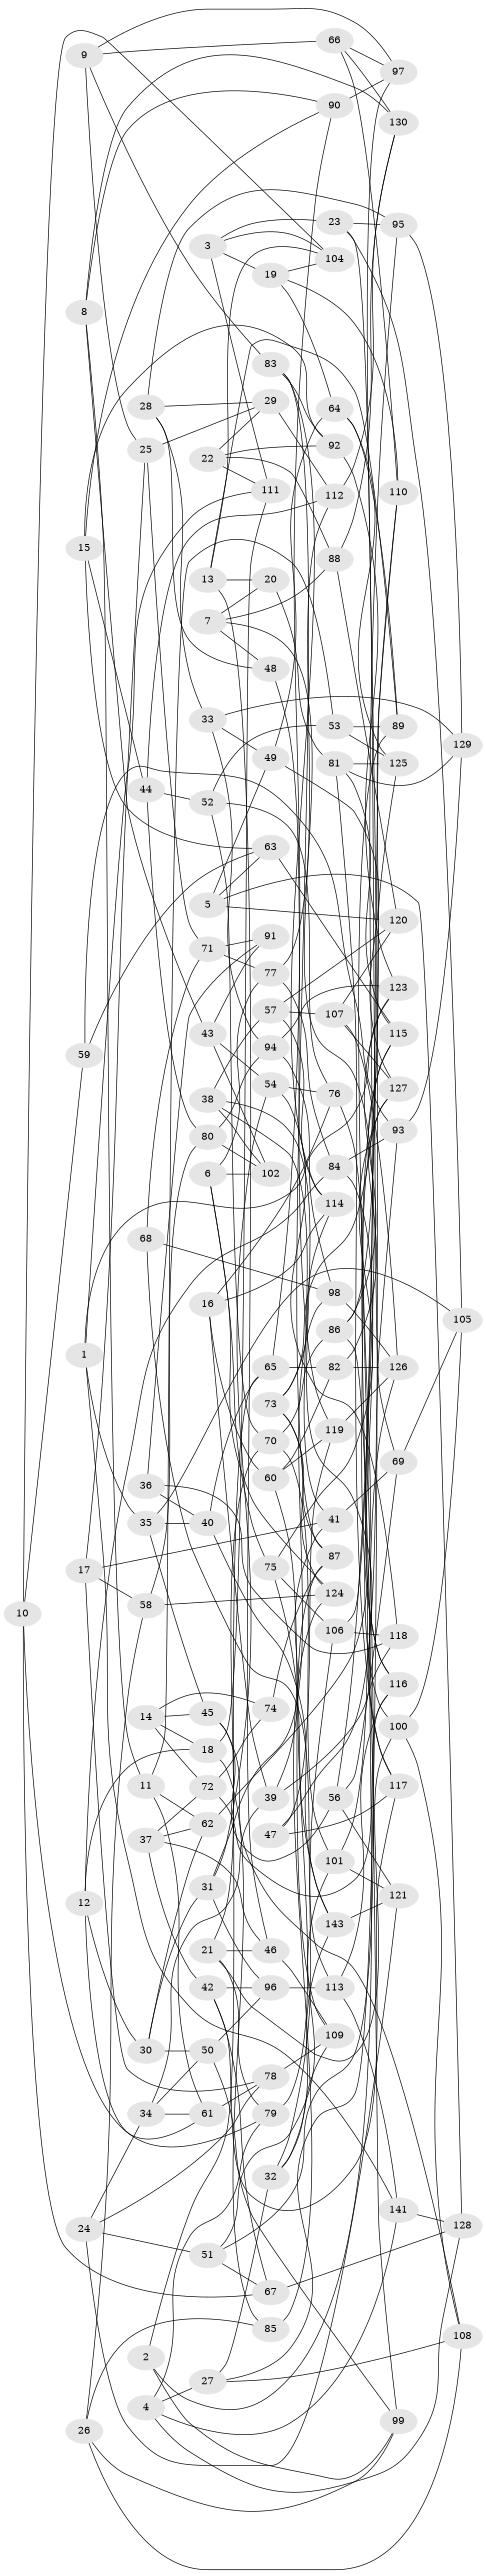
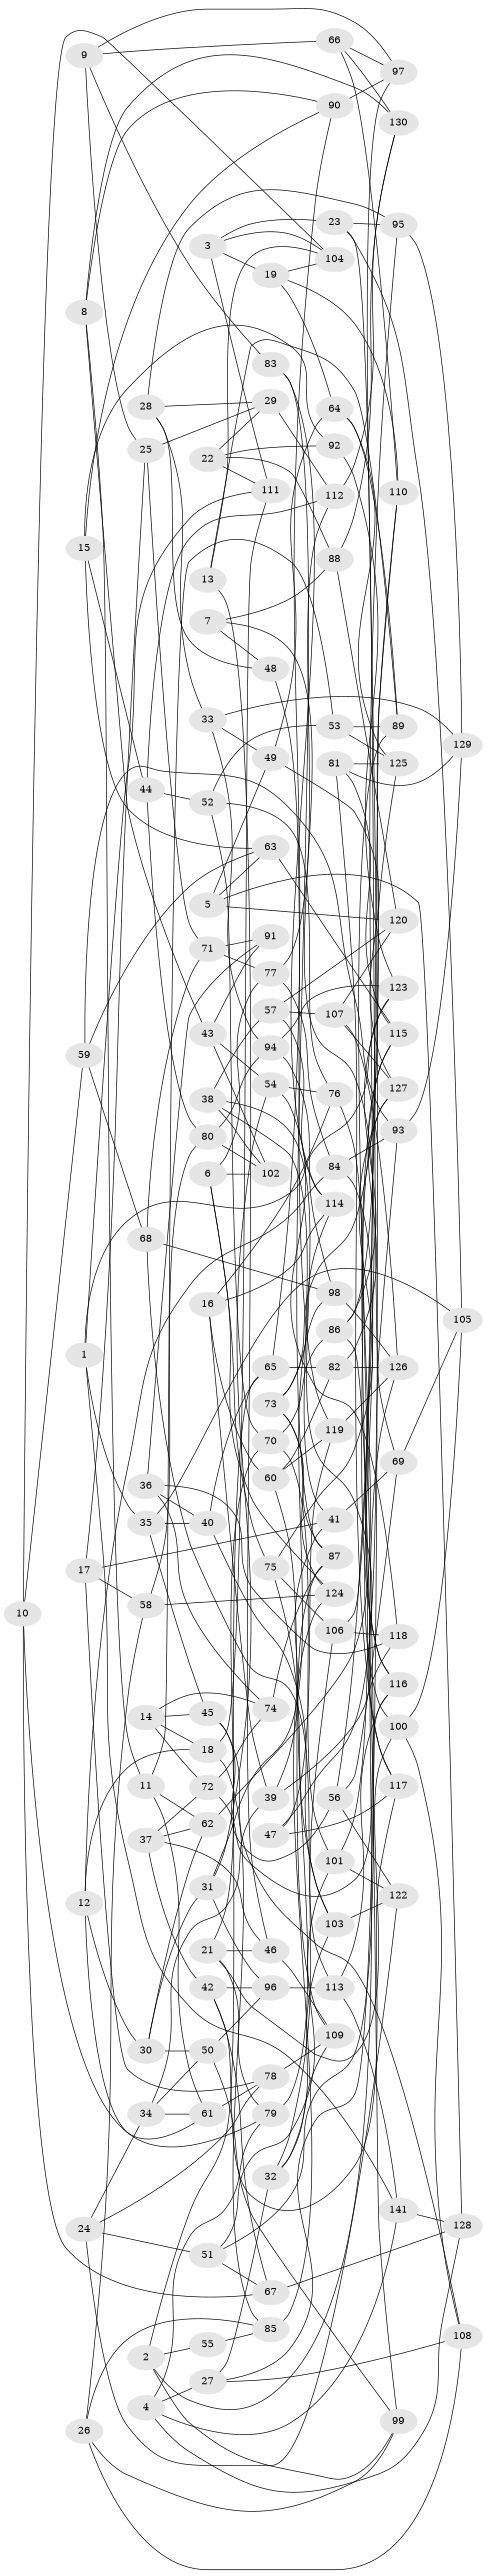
edge "83" -- "92": removed
node "20": removed
edge "59" -- "68": added
edge "36" -- "74": added
node "121": label "121" -> "122"
node "143": label "143" -> "103"
node "55": added
